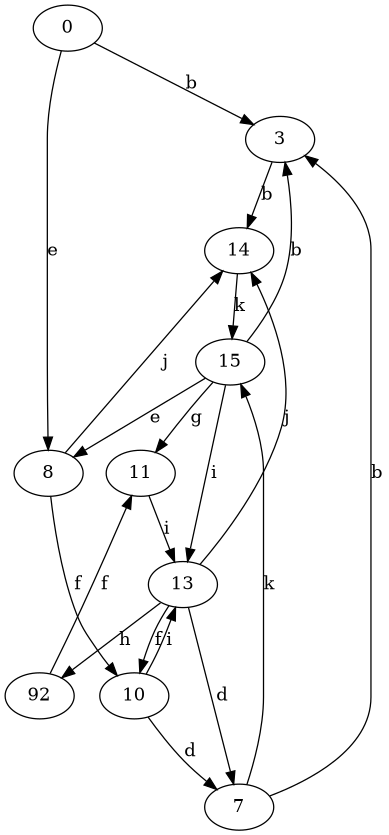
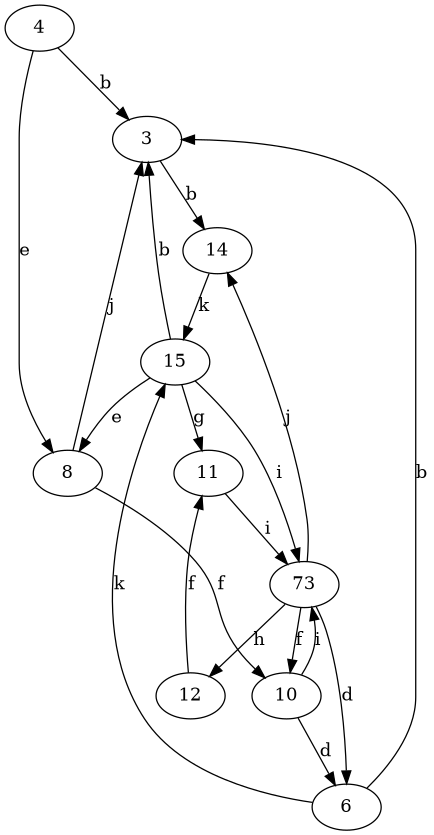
node "0": label "0" -> "4"
edge "8" -> "14": now "8" -> "3"
node "13": label "13" -> "73"
node "92": label "92" -> "12"
node "7": label "7" -> "6"
